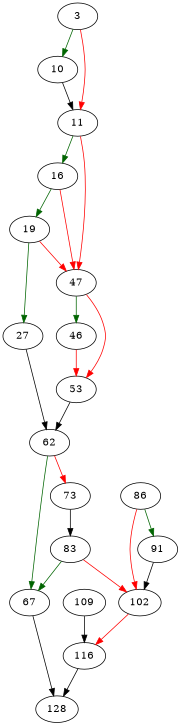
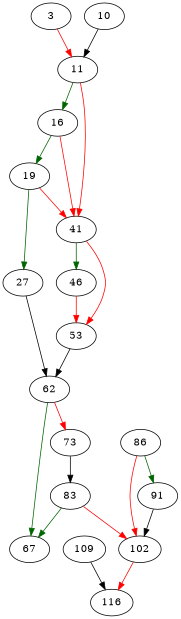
edge "3" -> "10": removed
node "47": label "47" -> "41"
node "128": removed
